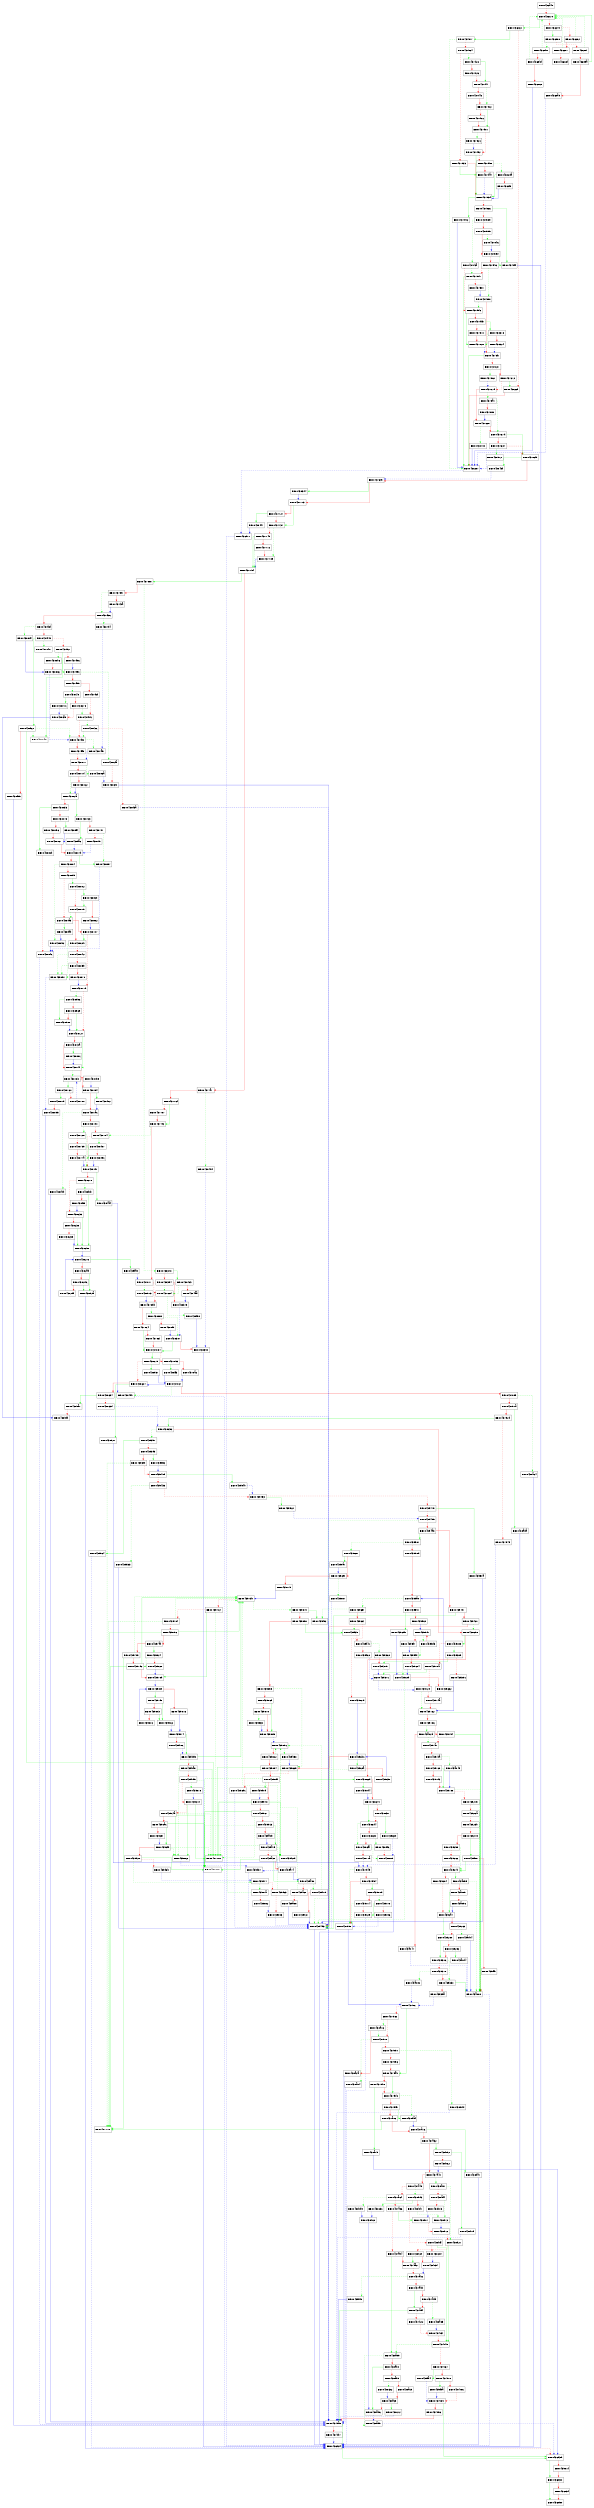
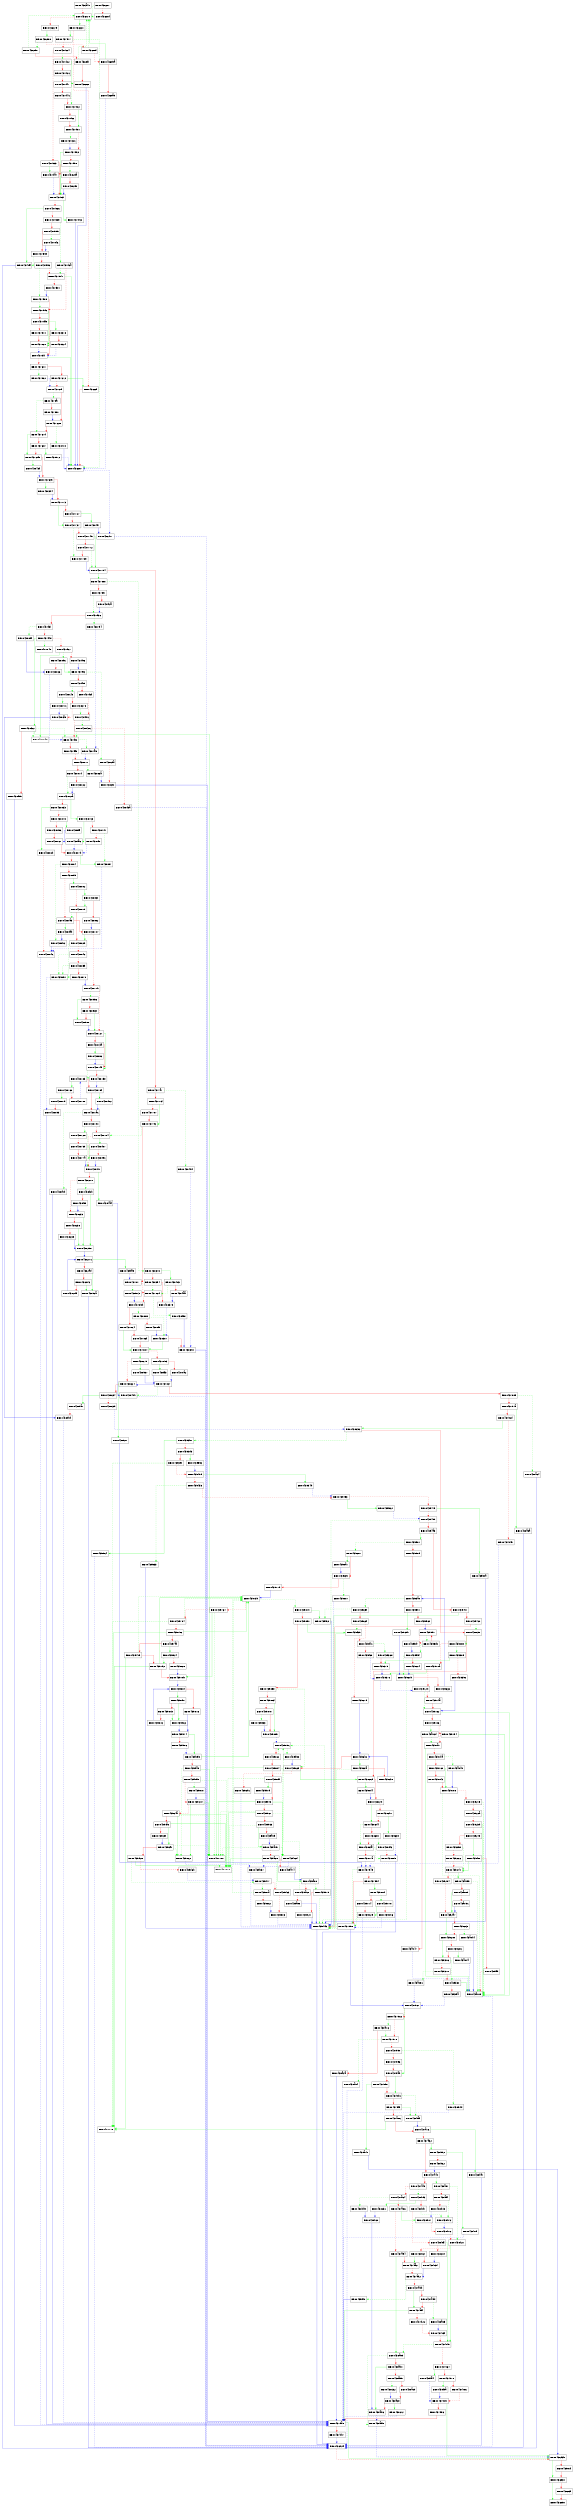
node "BB00436c82": removed
